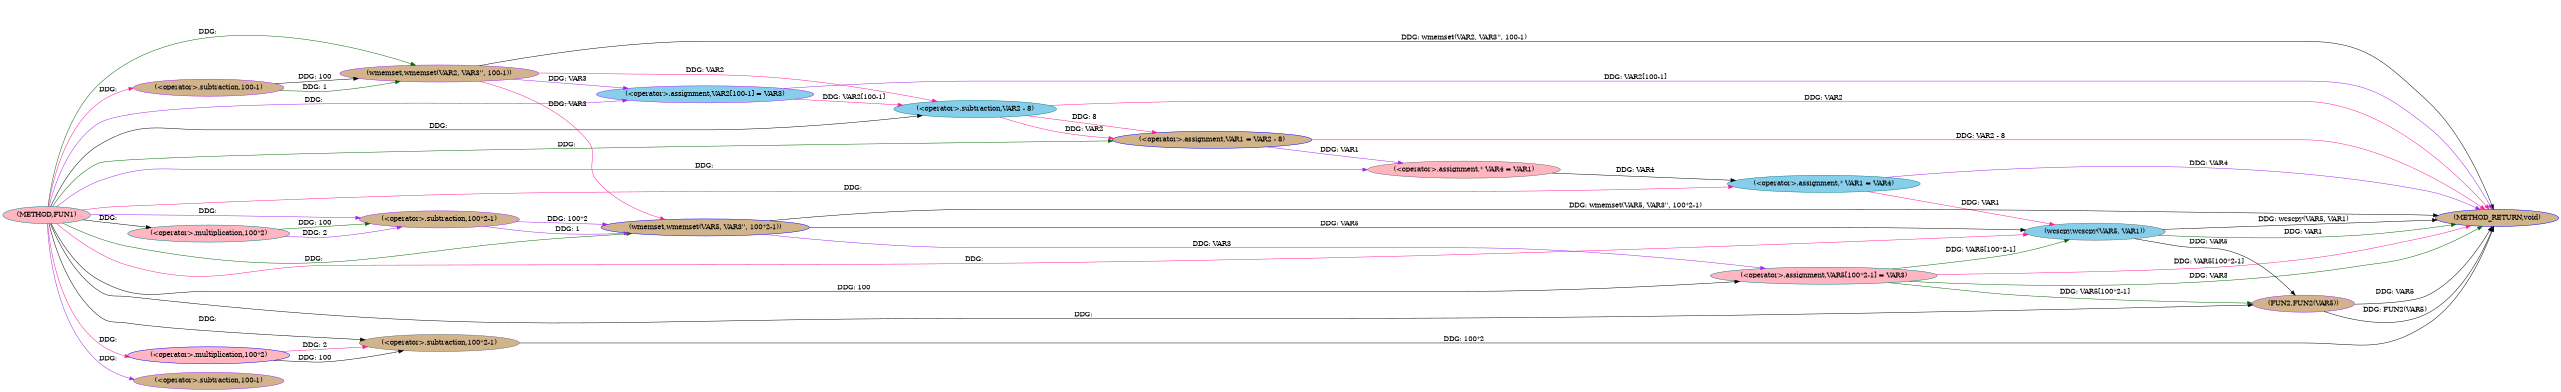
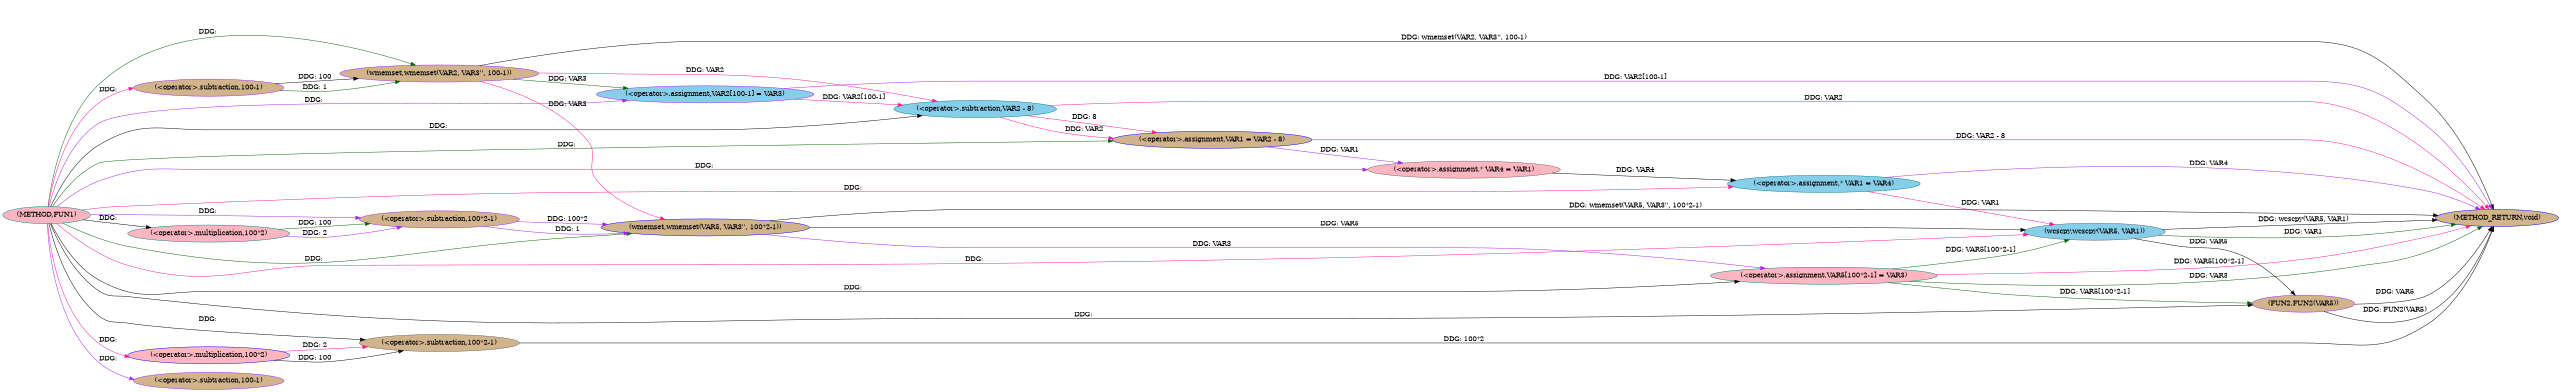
edge "(wmemset,wmemset(VAR2, VAR3'', 100-1))" -> "(<operator>.assignment,VAR2[100-1] = VAR3)": color purple -> darkgreen
edge "(METHOD,FUN1)" -> "(<operator>.assignment,VAR5[100*2-1] = VAR3)": label "DDG: 100" -> "DDG: "
